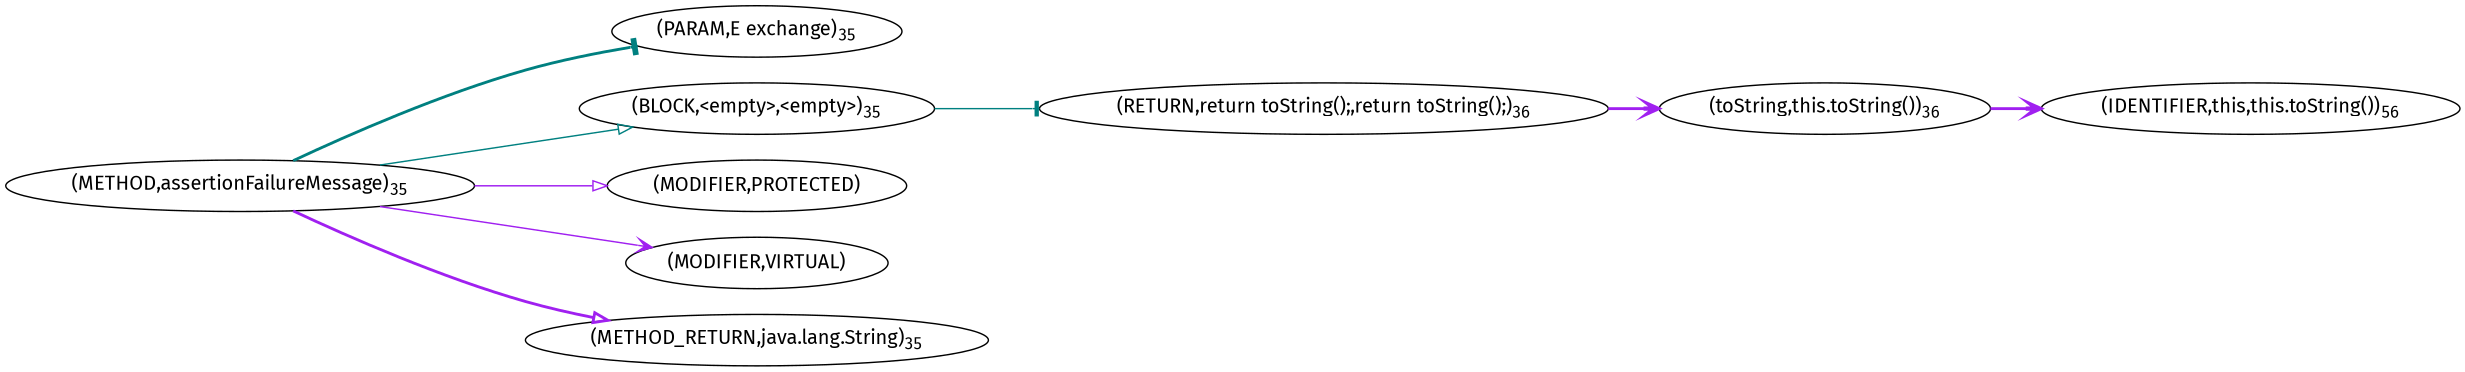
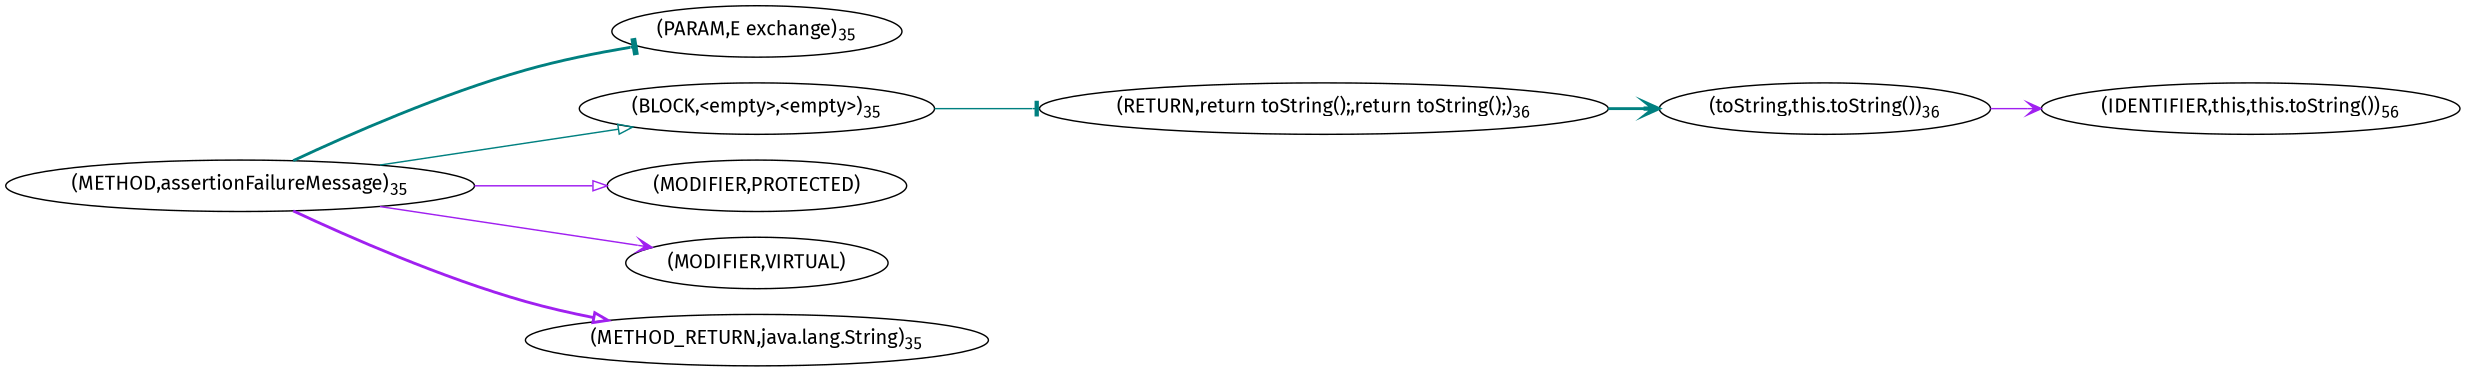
edge "(RETURN,return toString();,return toString();)" -> "(toString,this.toString())": color purple -> teal
edge "(toString,this.toString())" -> "(IDENTIFIER,this,this.toString())": style bold -> solid
